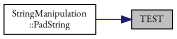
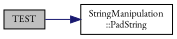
edge "StringManipulation ::PadString" -> "TEST": reversed
